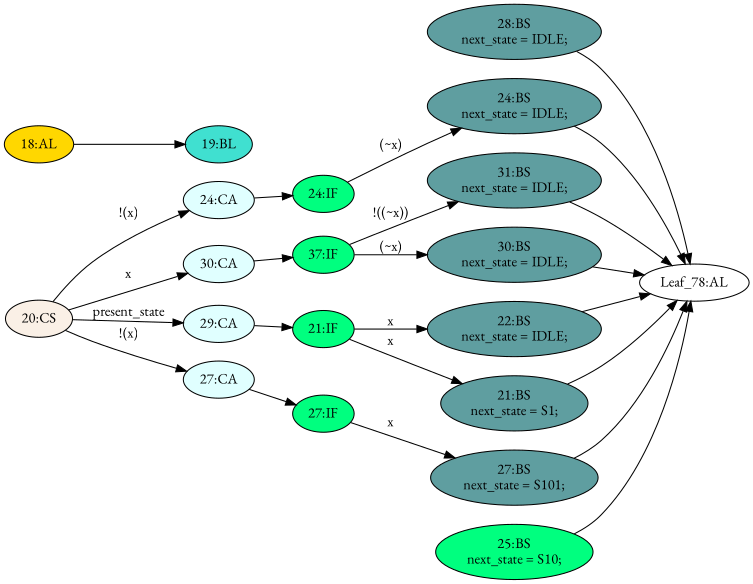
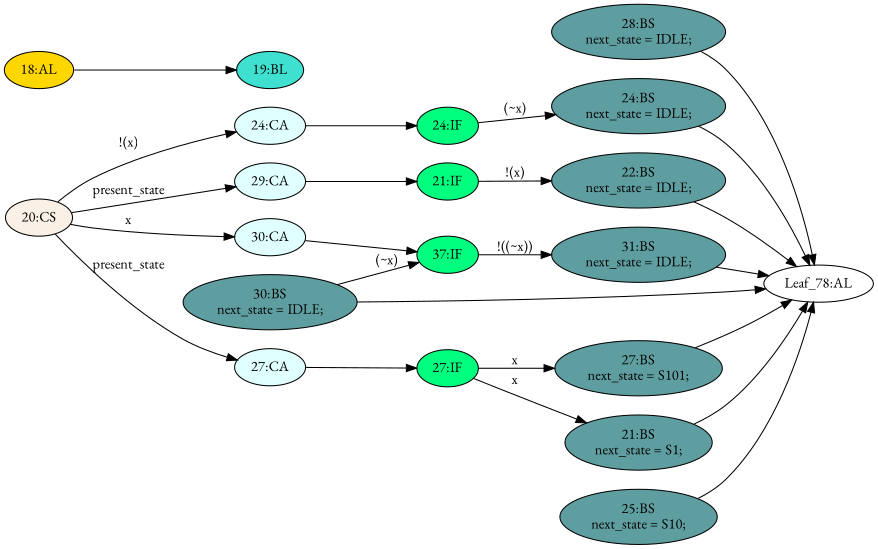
edge "37:IF" -> "30:BS next_state = IDLE;": reversed
edge "21:IF" -> "22:BS next_state = IDLE;": label "x" -> "!(x)"
edge "20:CS" -> "27:CA": label "!(x)" -> "present_state"
edge "21:IF" -> "21:BS next_state = S1;": now "27:IF" -> "21:BS next_state = S1;"
node "25:BS next_state = S10;": fillcolor springgreen -> cadetblue
